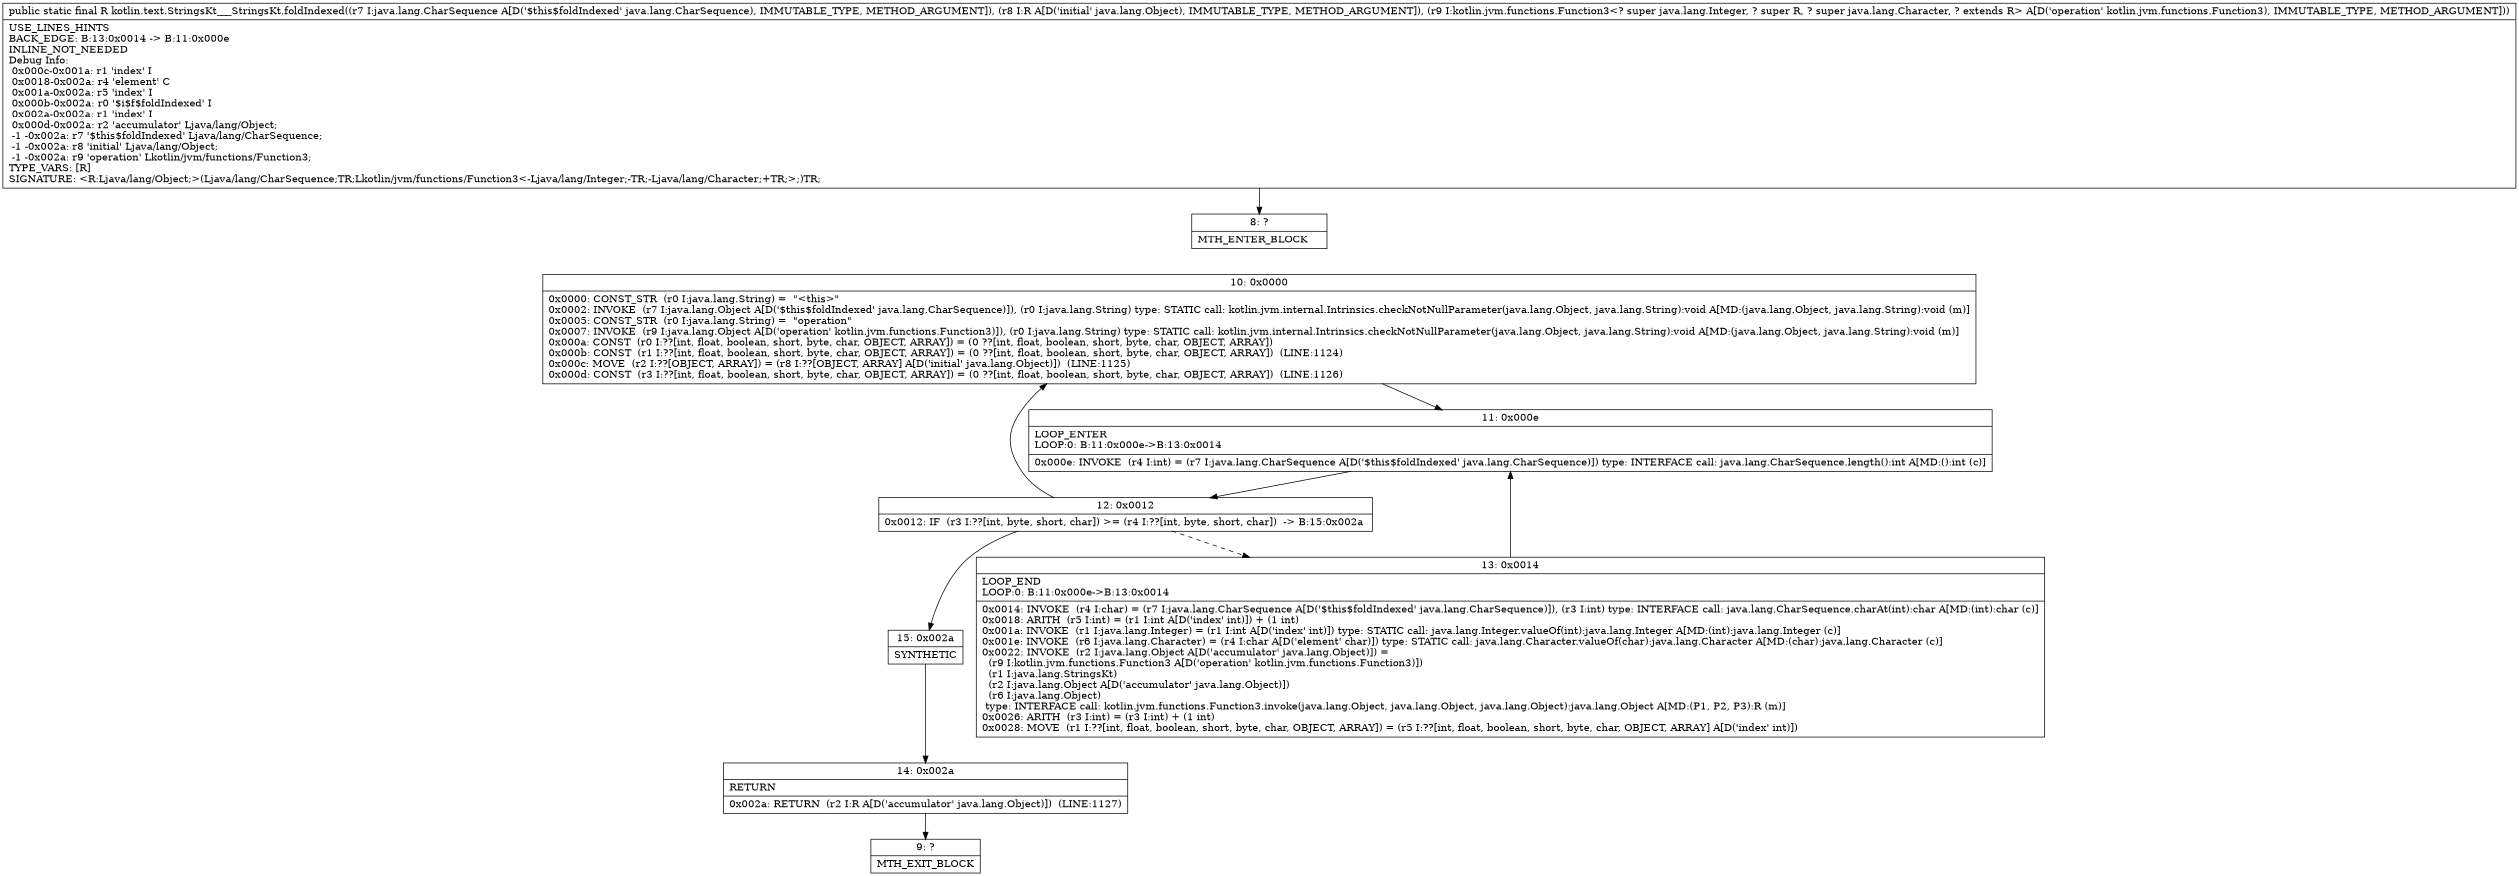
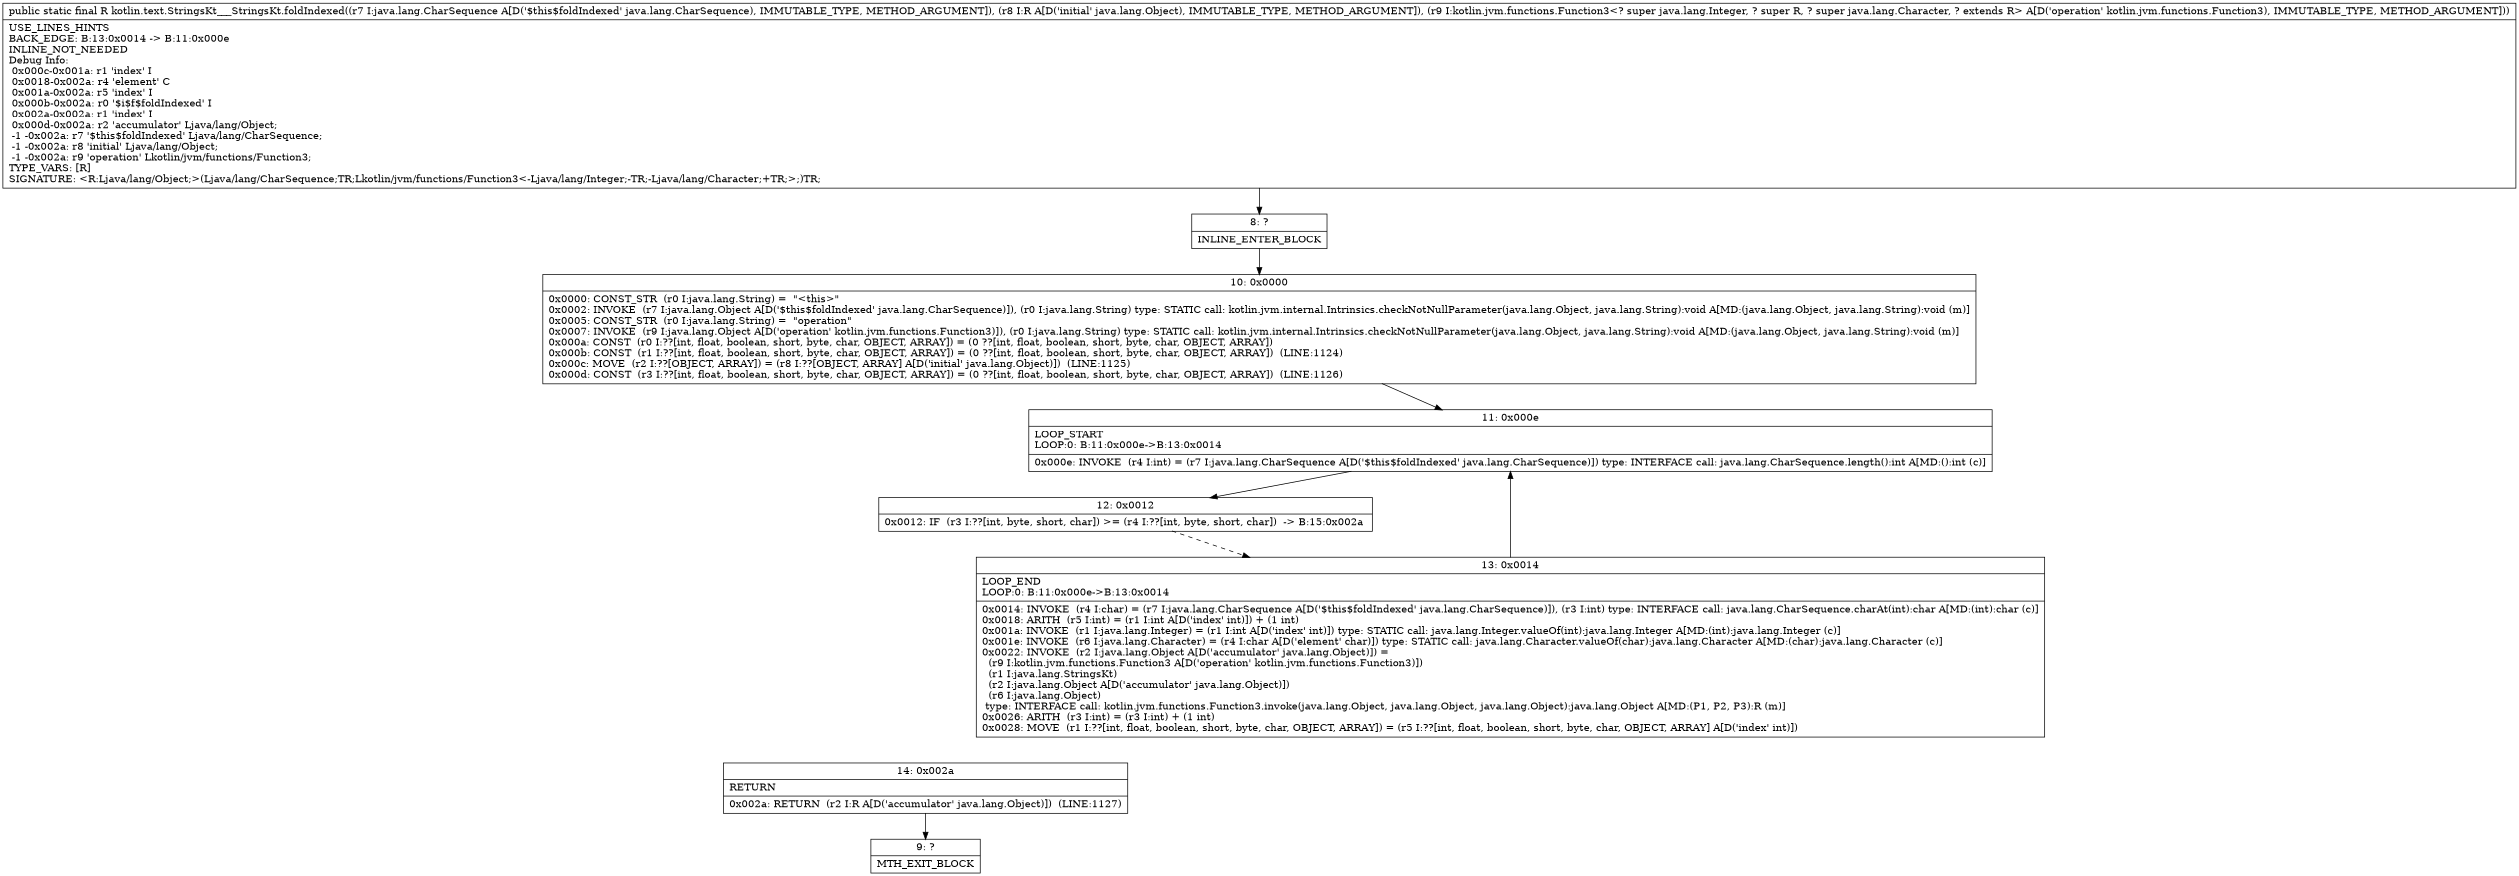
node "8: ?": text "MTH_ENTER_BLOCK" -> "INLINE_ENTER_BLOCK"
node "11: 0x000e": text "LOOP_ENTER" -> "LOOP_START"
edge "12: 0x0012" -> "10: 0x0000": now "8: ?" -> "10: 0x0000"
node "15: 0x002a": removed
